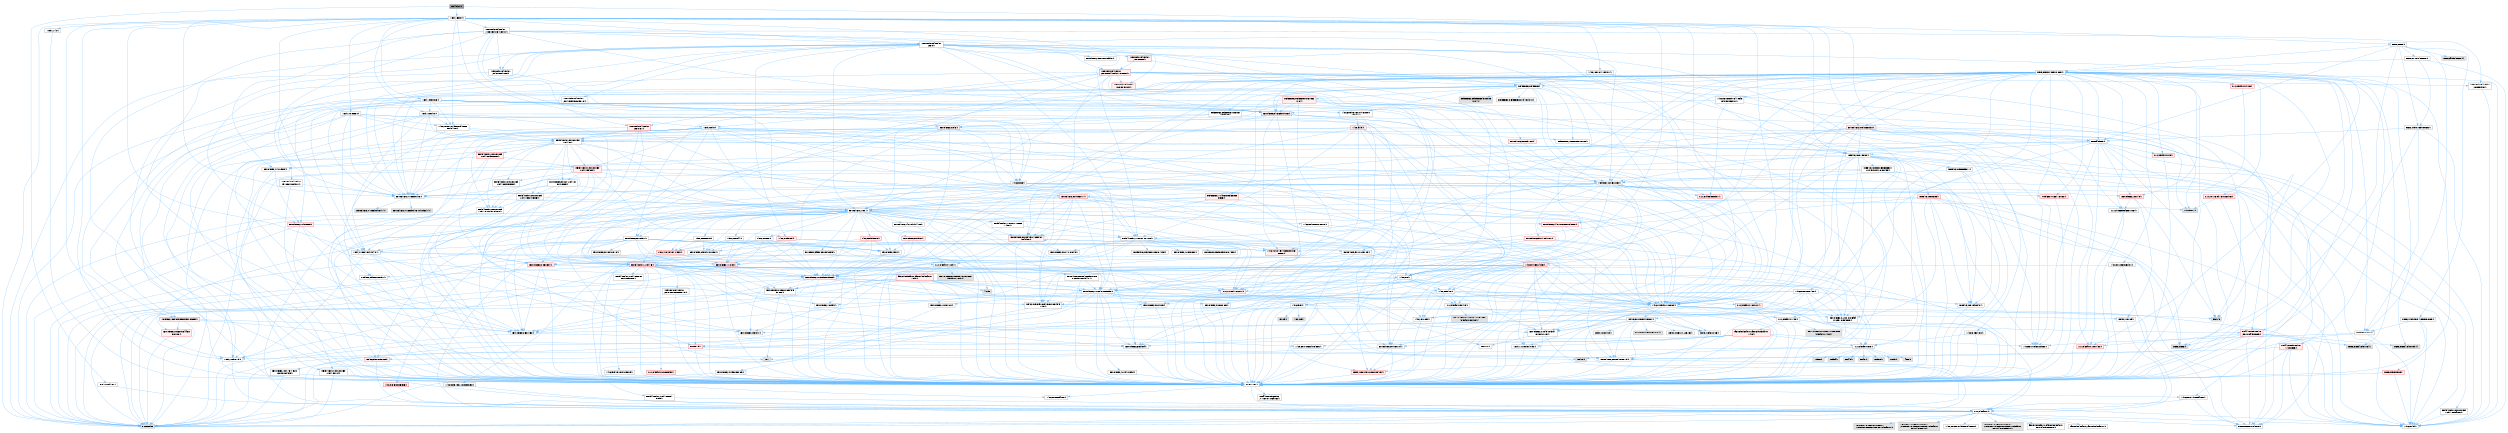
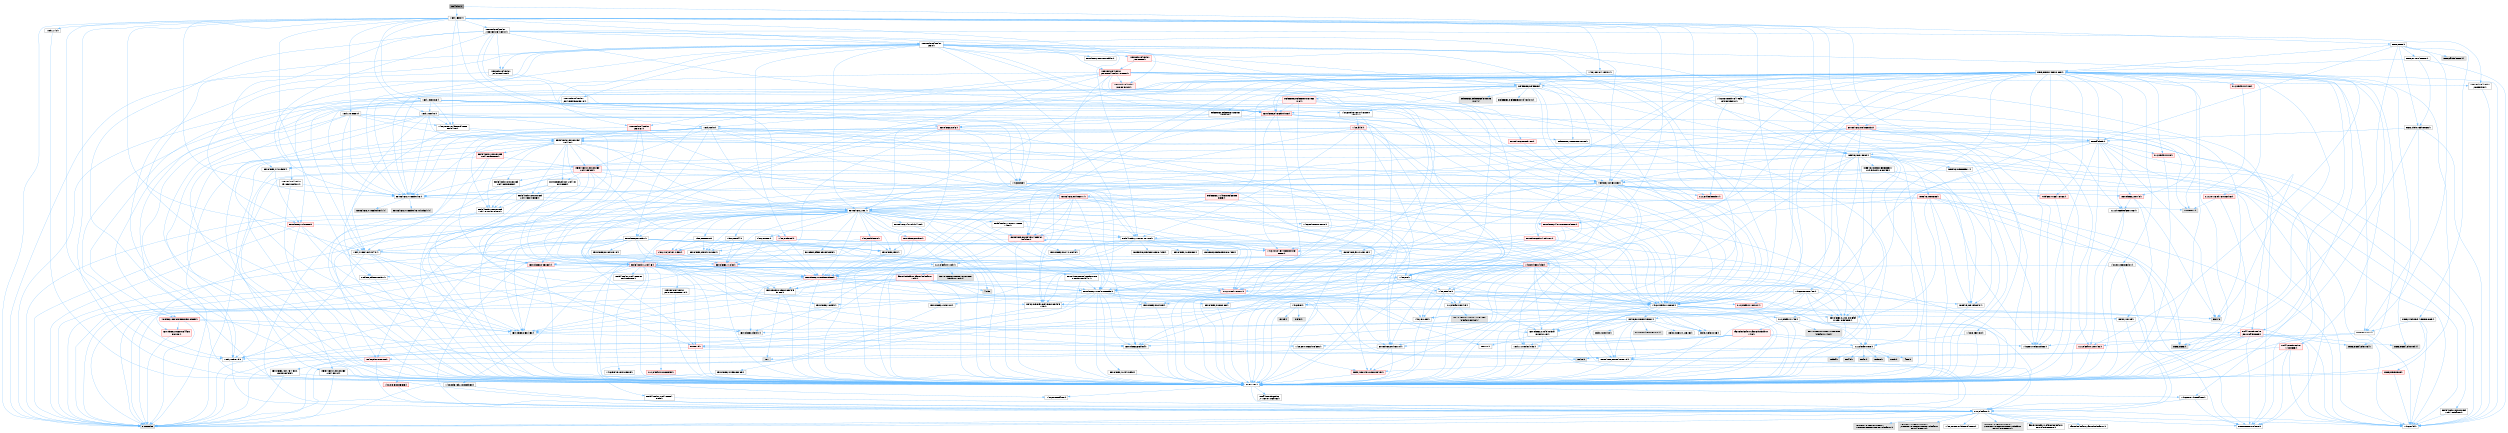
node "wctype.h": label "wctype.h" -> "traits.h"
edge "Templates/Function.h" -> "new": now "Templates/Function.h" -> "CoreFwd.h"
node "wchar.h": removed
node "EngineDefines.h": removed
